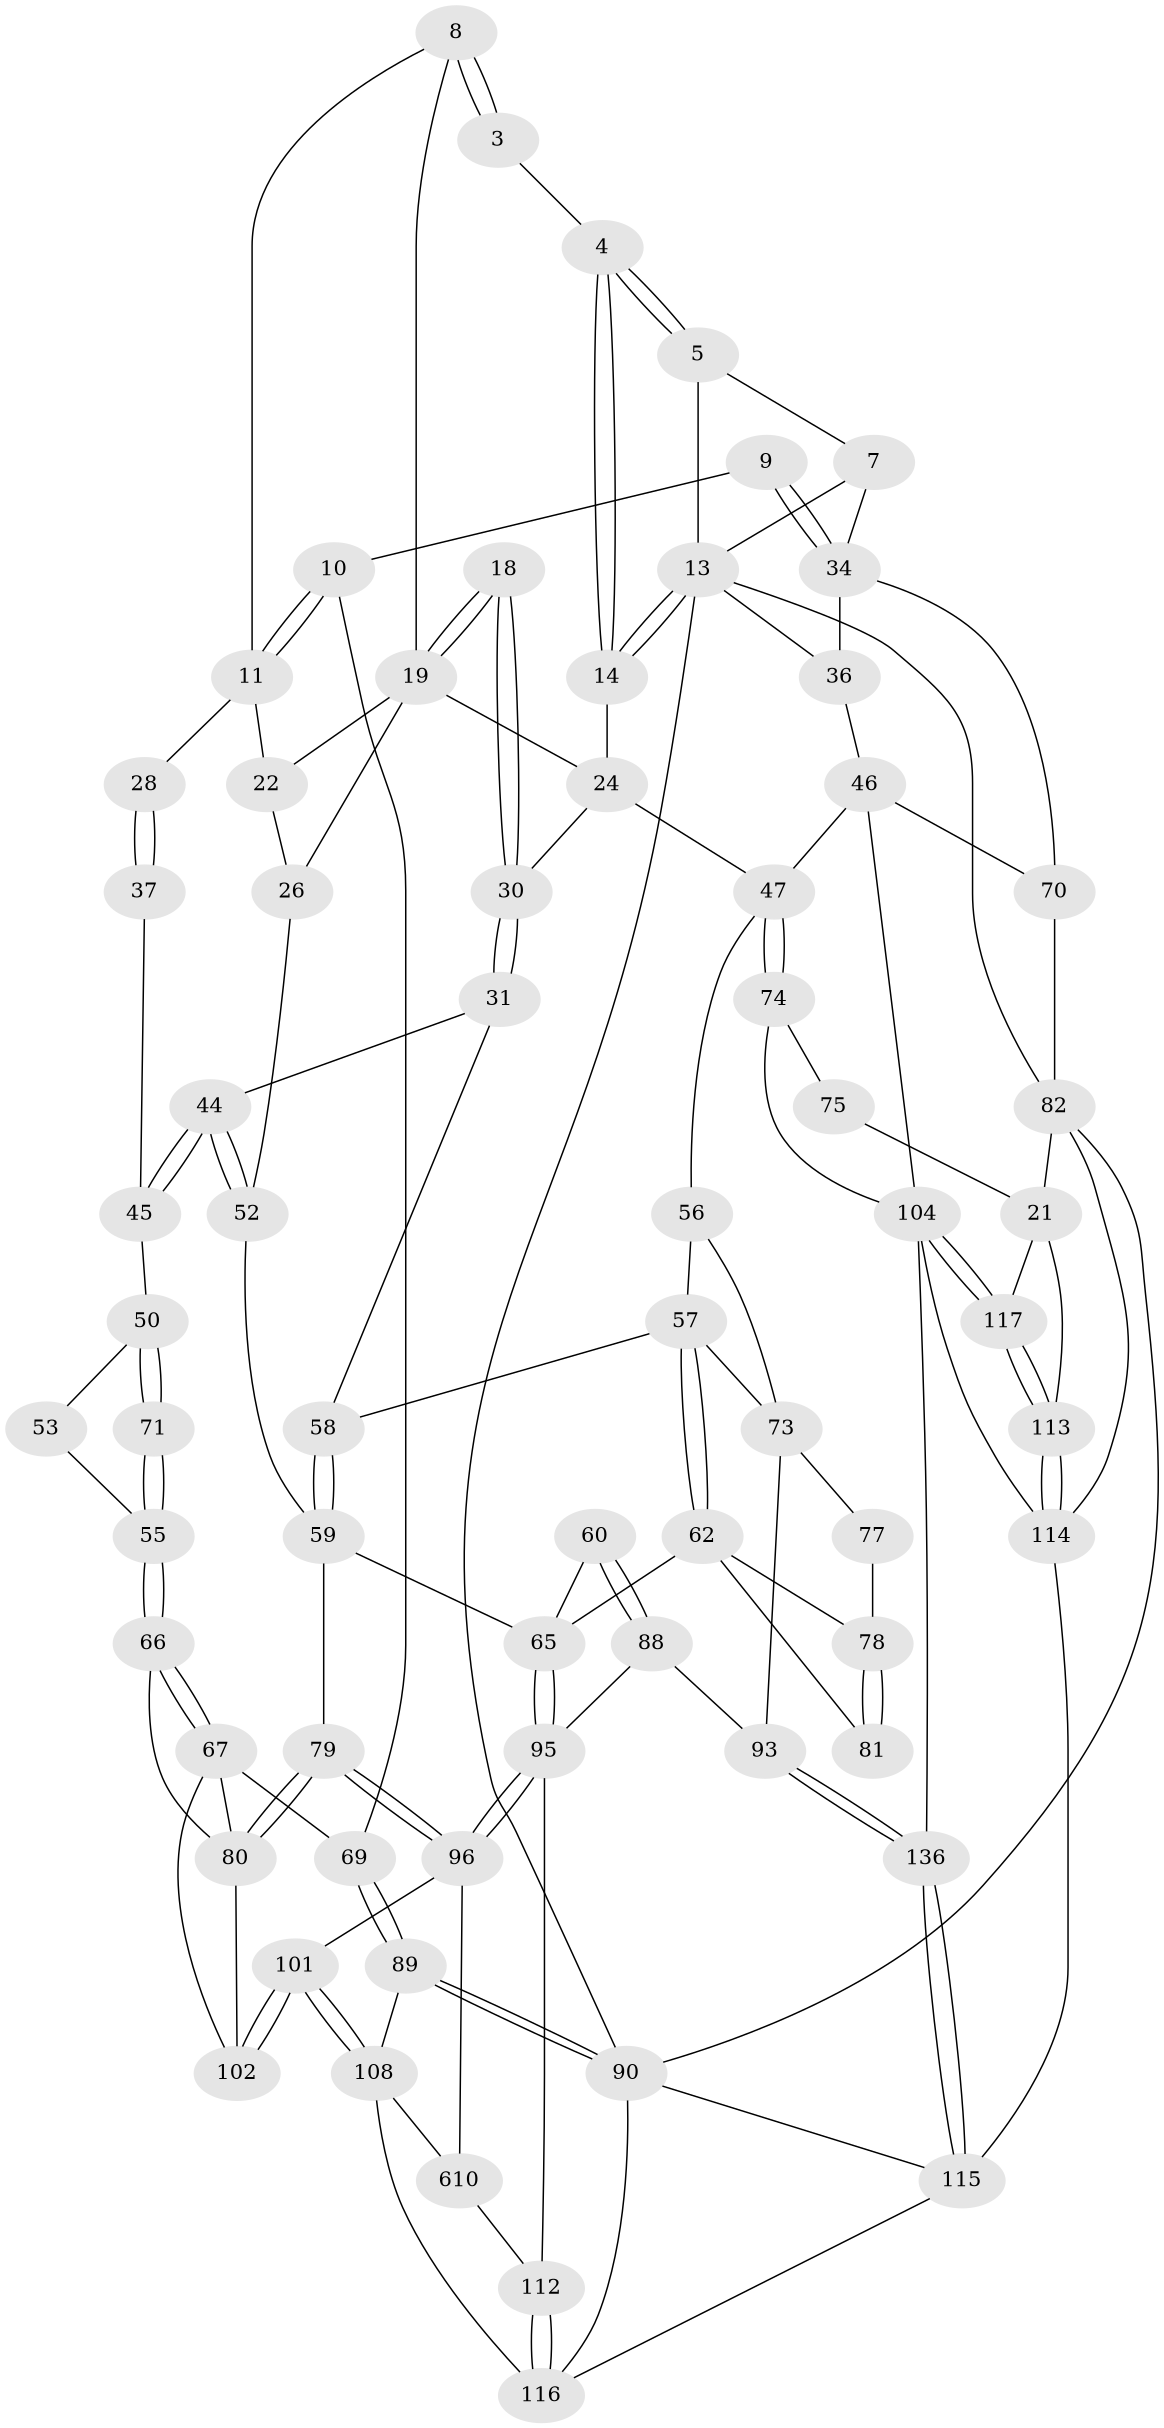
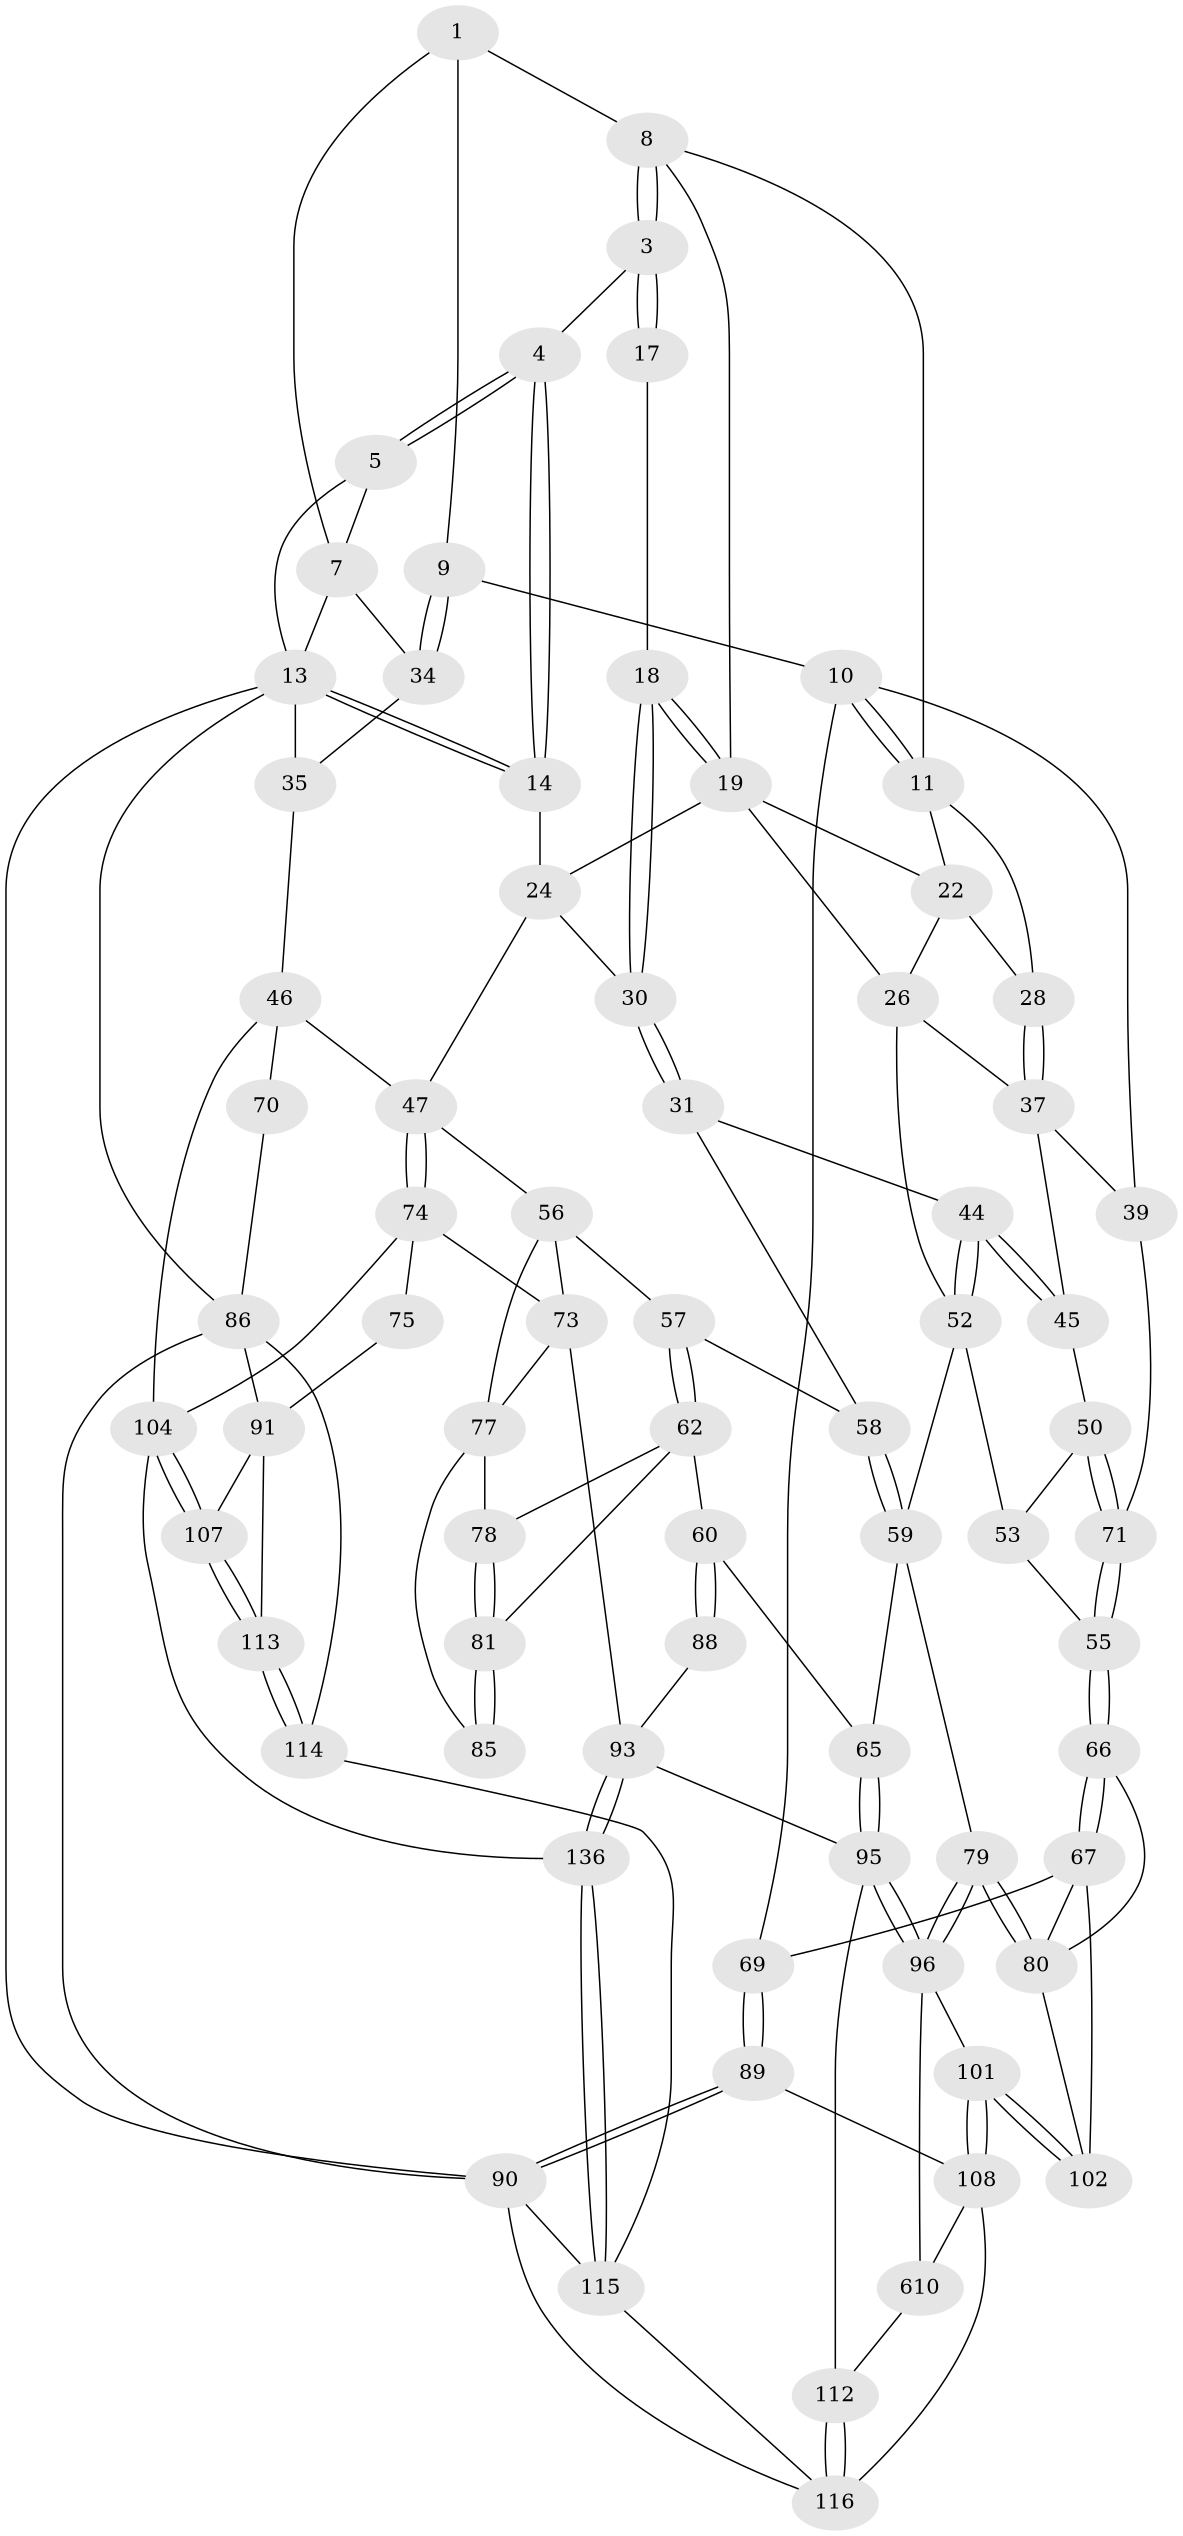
node "1": added
node "17": added
node "36": label "36" -> "35"
edge "34" -- "70": removed
edge "22" -- "28": added
edge "26" -- "37": added
node "82": label "82" -> "86"
node "21": label "21" -> "91"
node "39": added
edge "56" -- "77": added
node "117": label "117" -> "107"
edge "57" -- "73": now "74" -- "73"
edge "104" -- "114": removed
edge "52" -- "53": added
edge "62" -- "65": now "62" -- "60"
edge "88" -- "95": now "93" -- "95"
node "85": added
